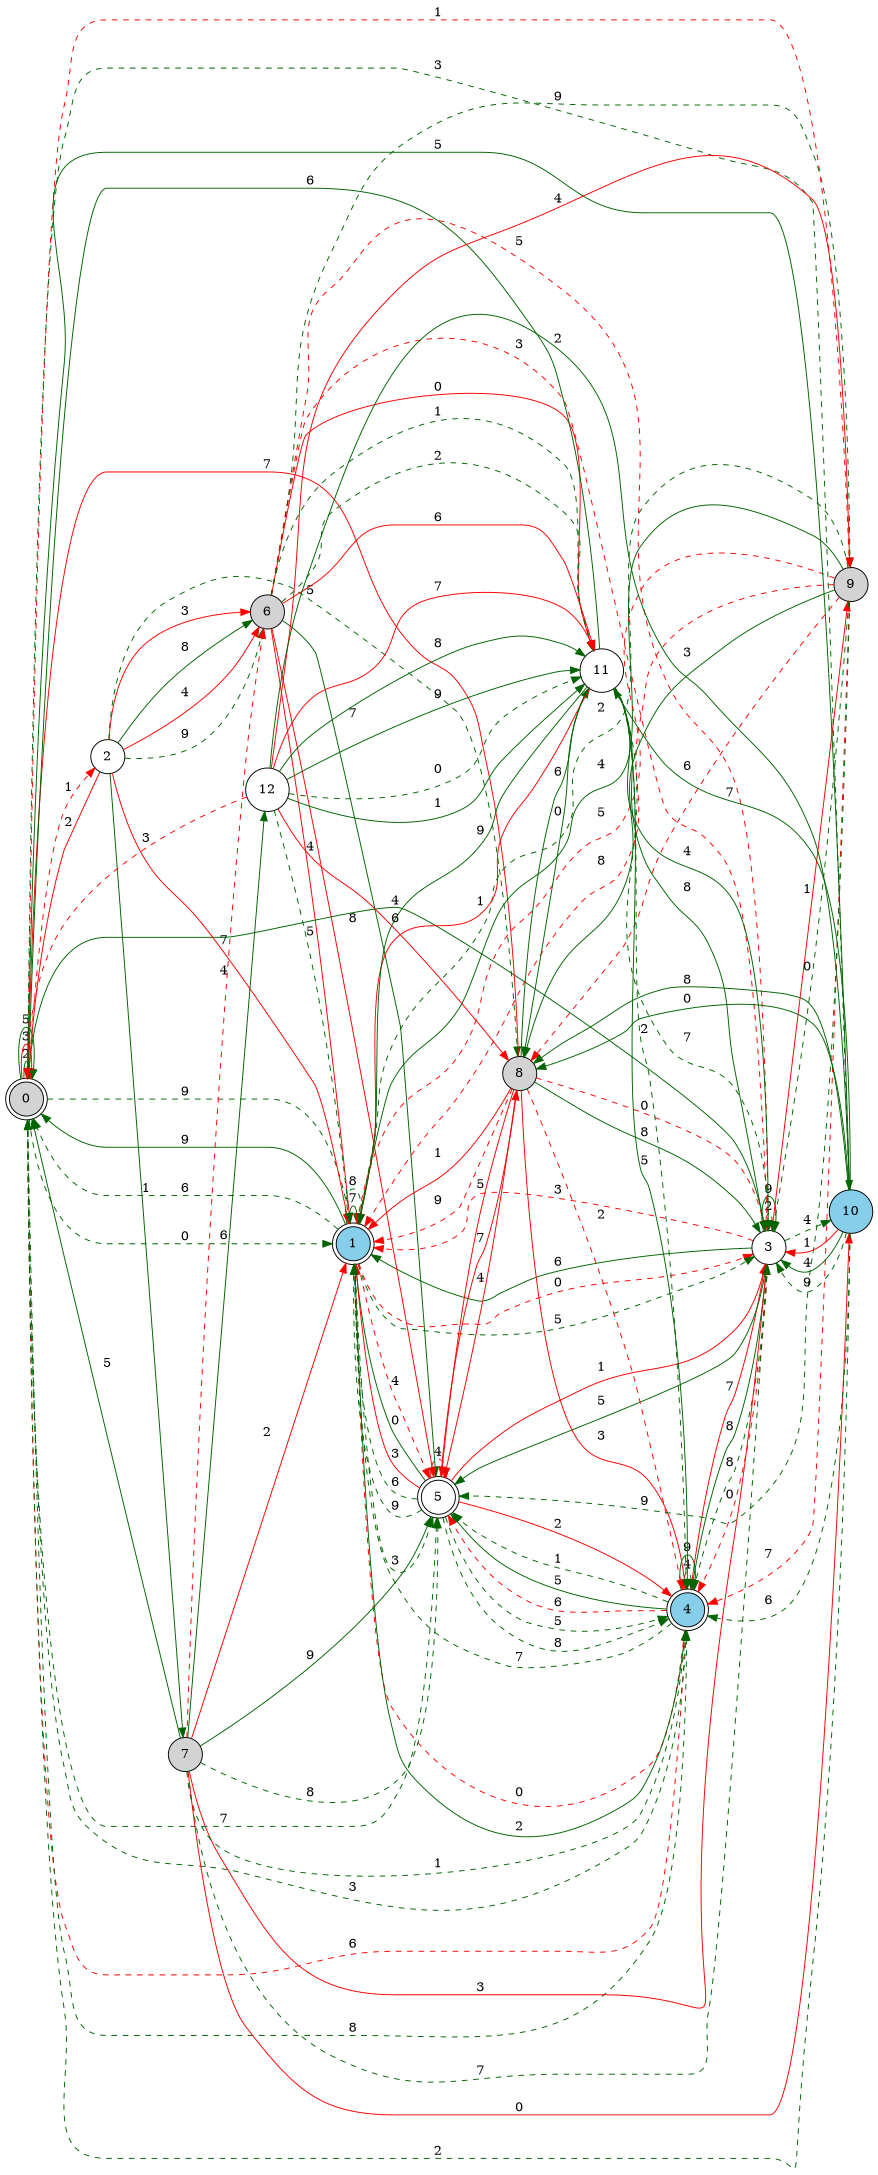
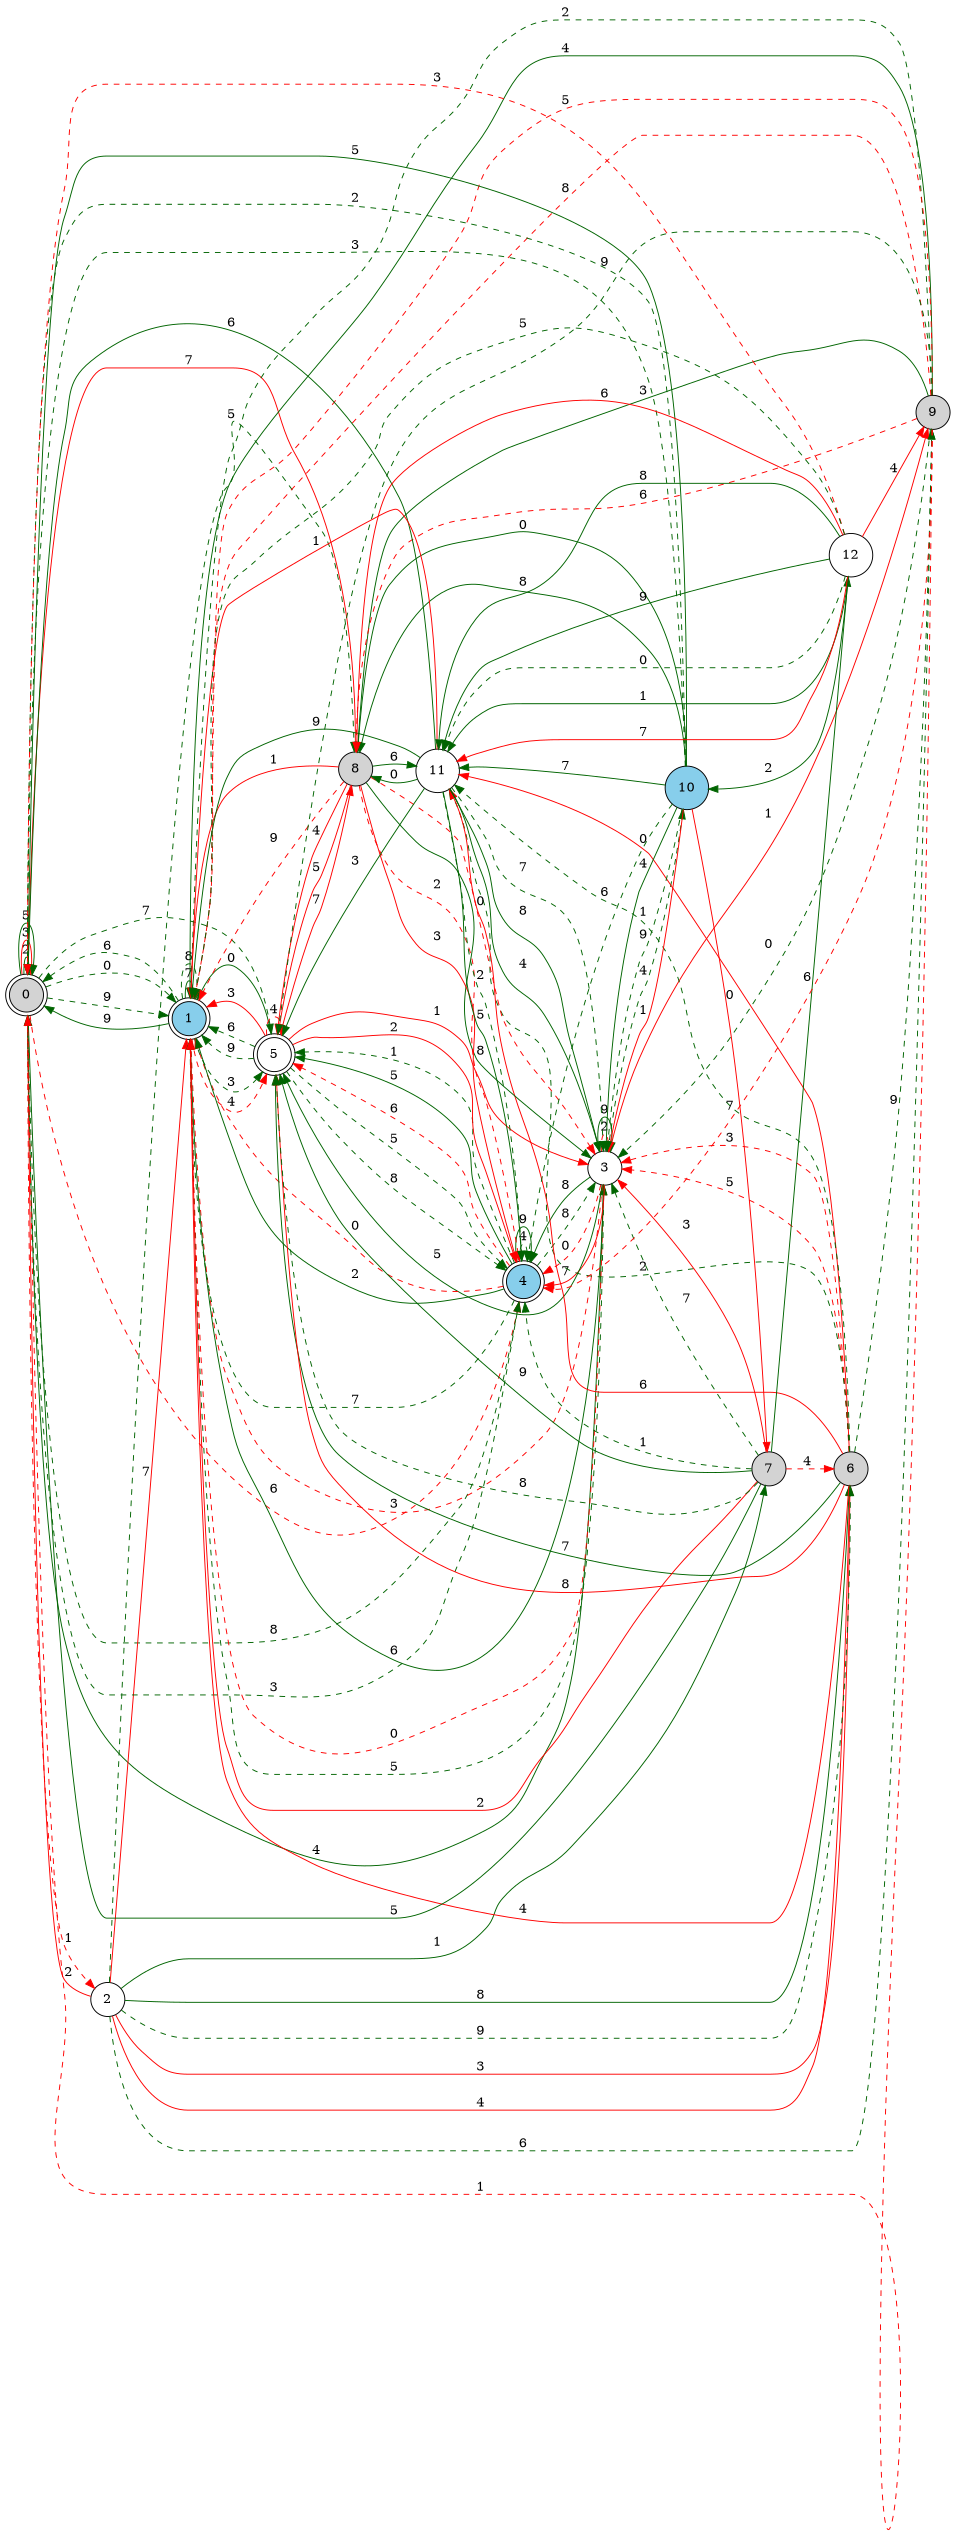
edge "11" -> "5": added, label "3"
edge "2" -> "9": added, label "6"
edge "7" -> "10": reversed
